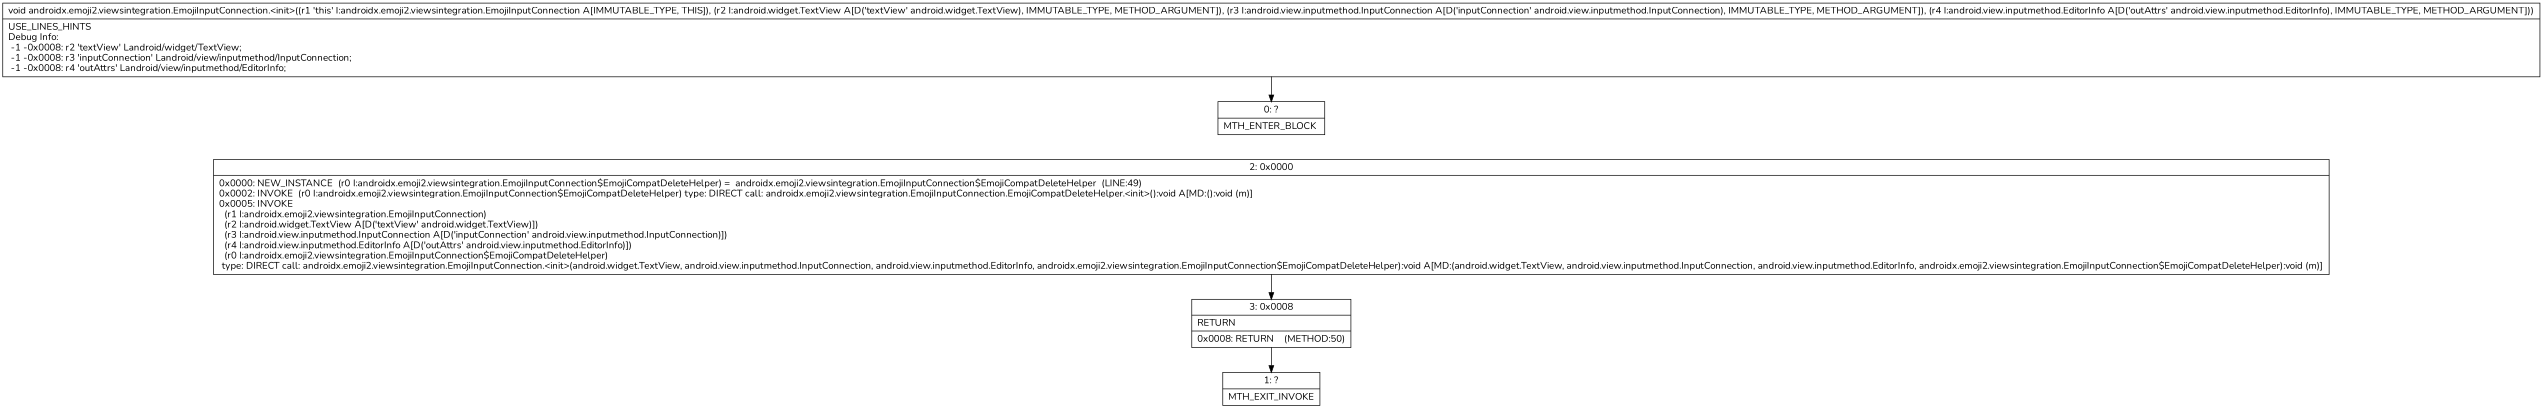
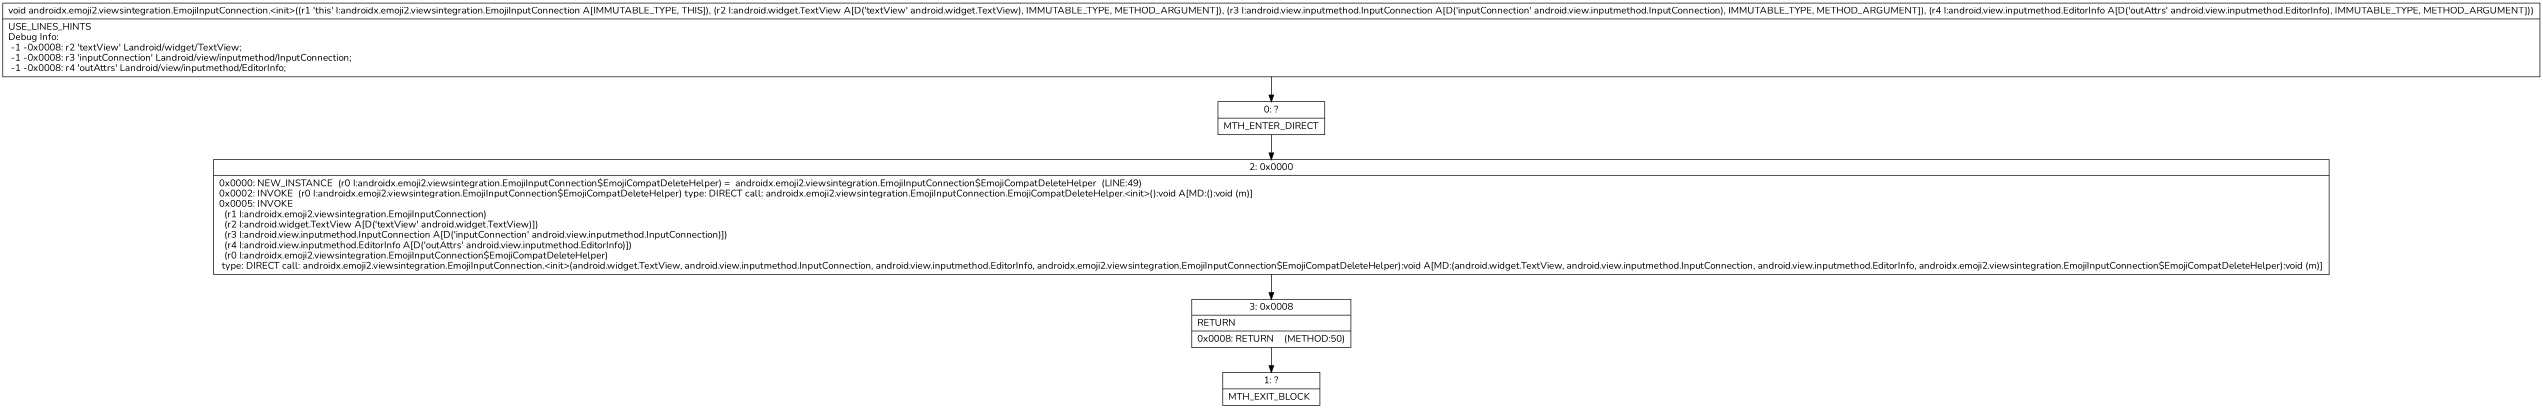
node "0: ?": text "MTH_ENTER_BLOCK" -> "MTH_ENTER_DIRECT"
edge "0: ?" -> "2: 0x0000": added
node "1: ?": text "MTH_EXIT_INVOKE" -> "MTH_EXIT_BLOCK"
